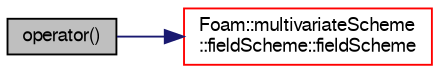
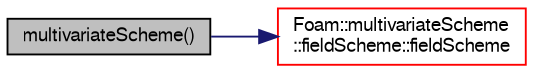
node "operator()": label "operator()" -> "multivariateScheme()"
